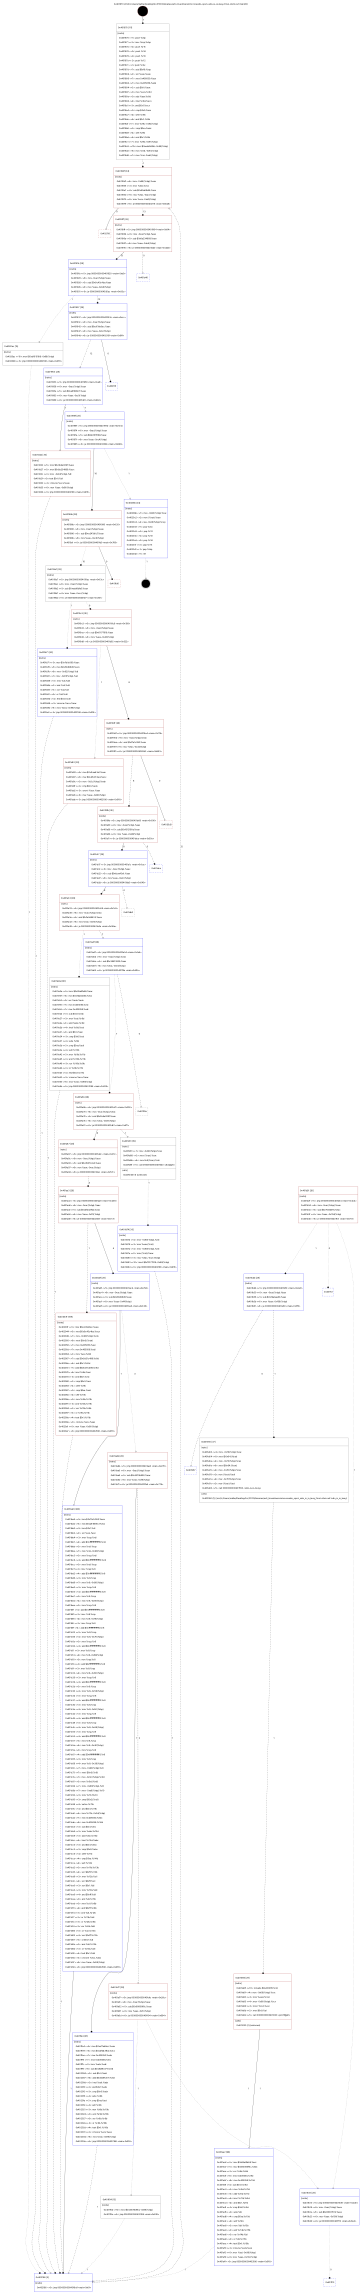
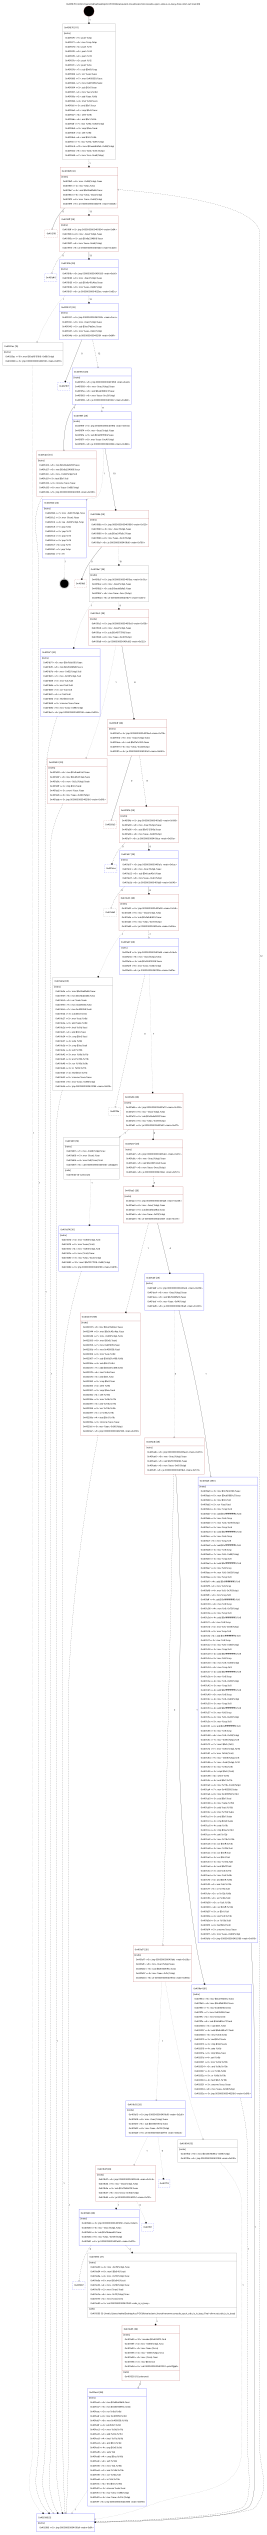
edge "0x401b2f [28]" -> "0x401b13 [28]": reversed
